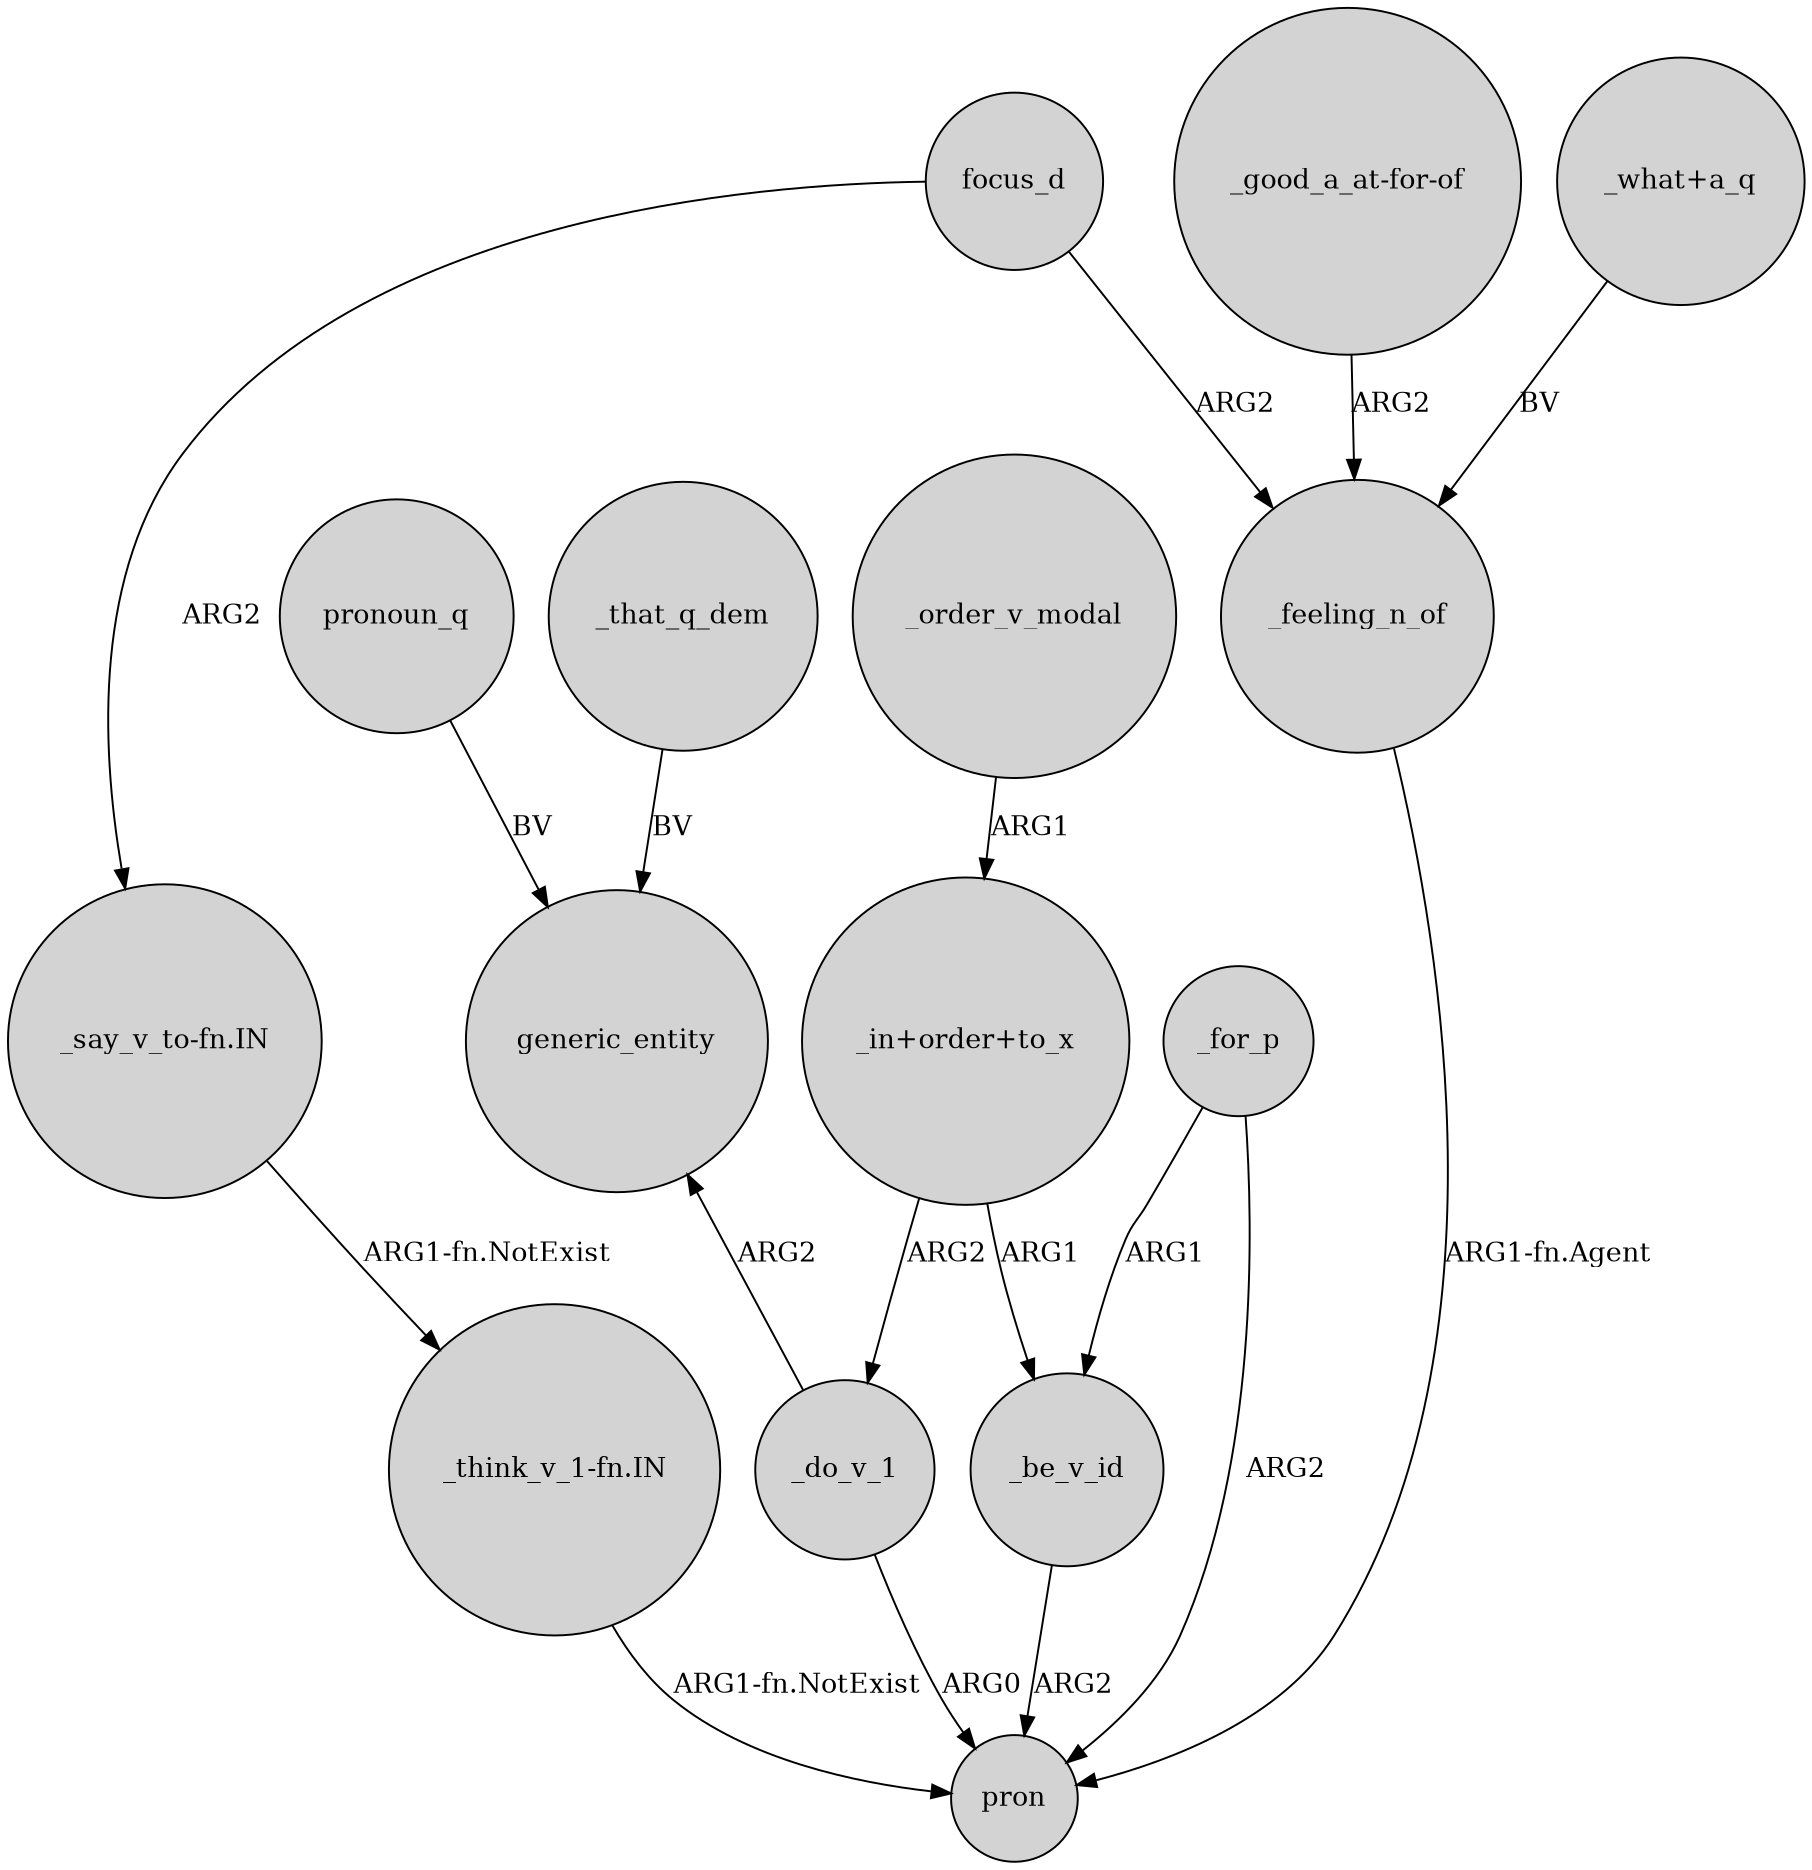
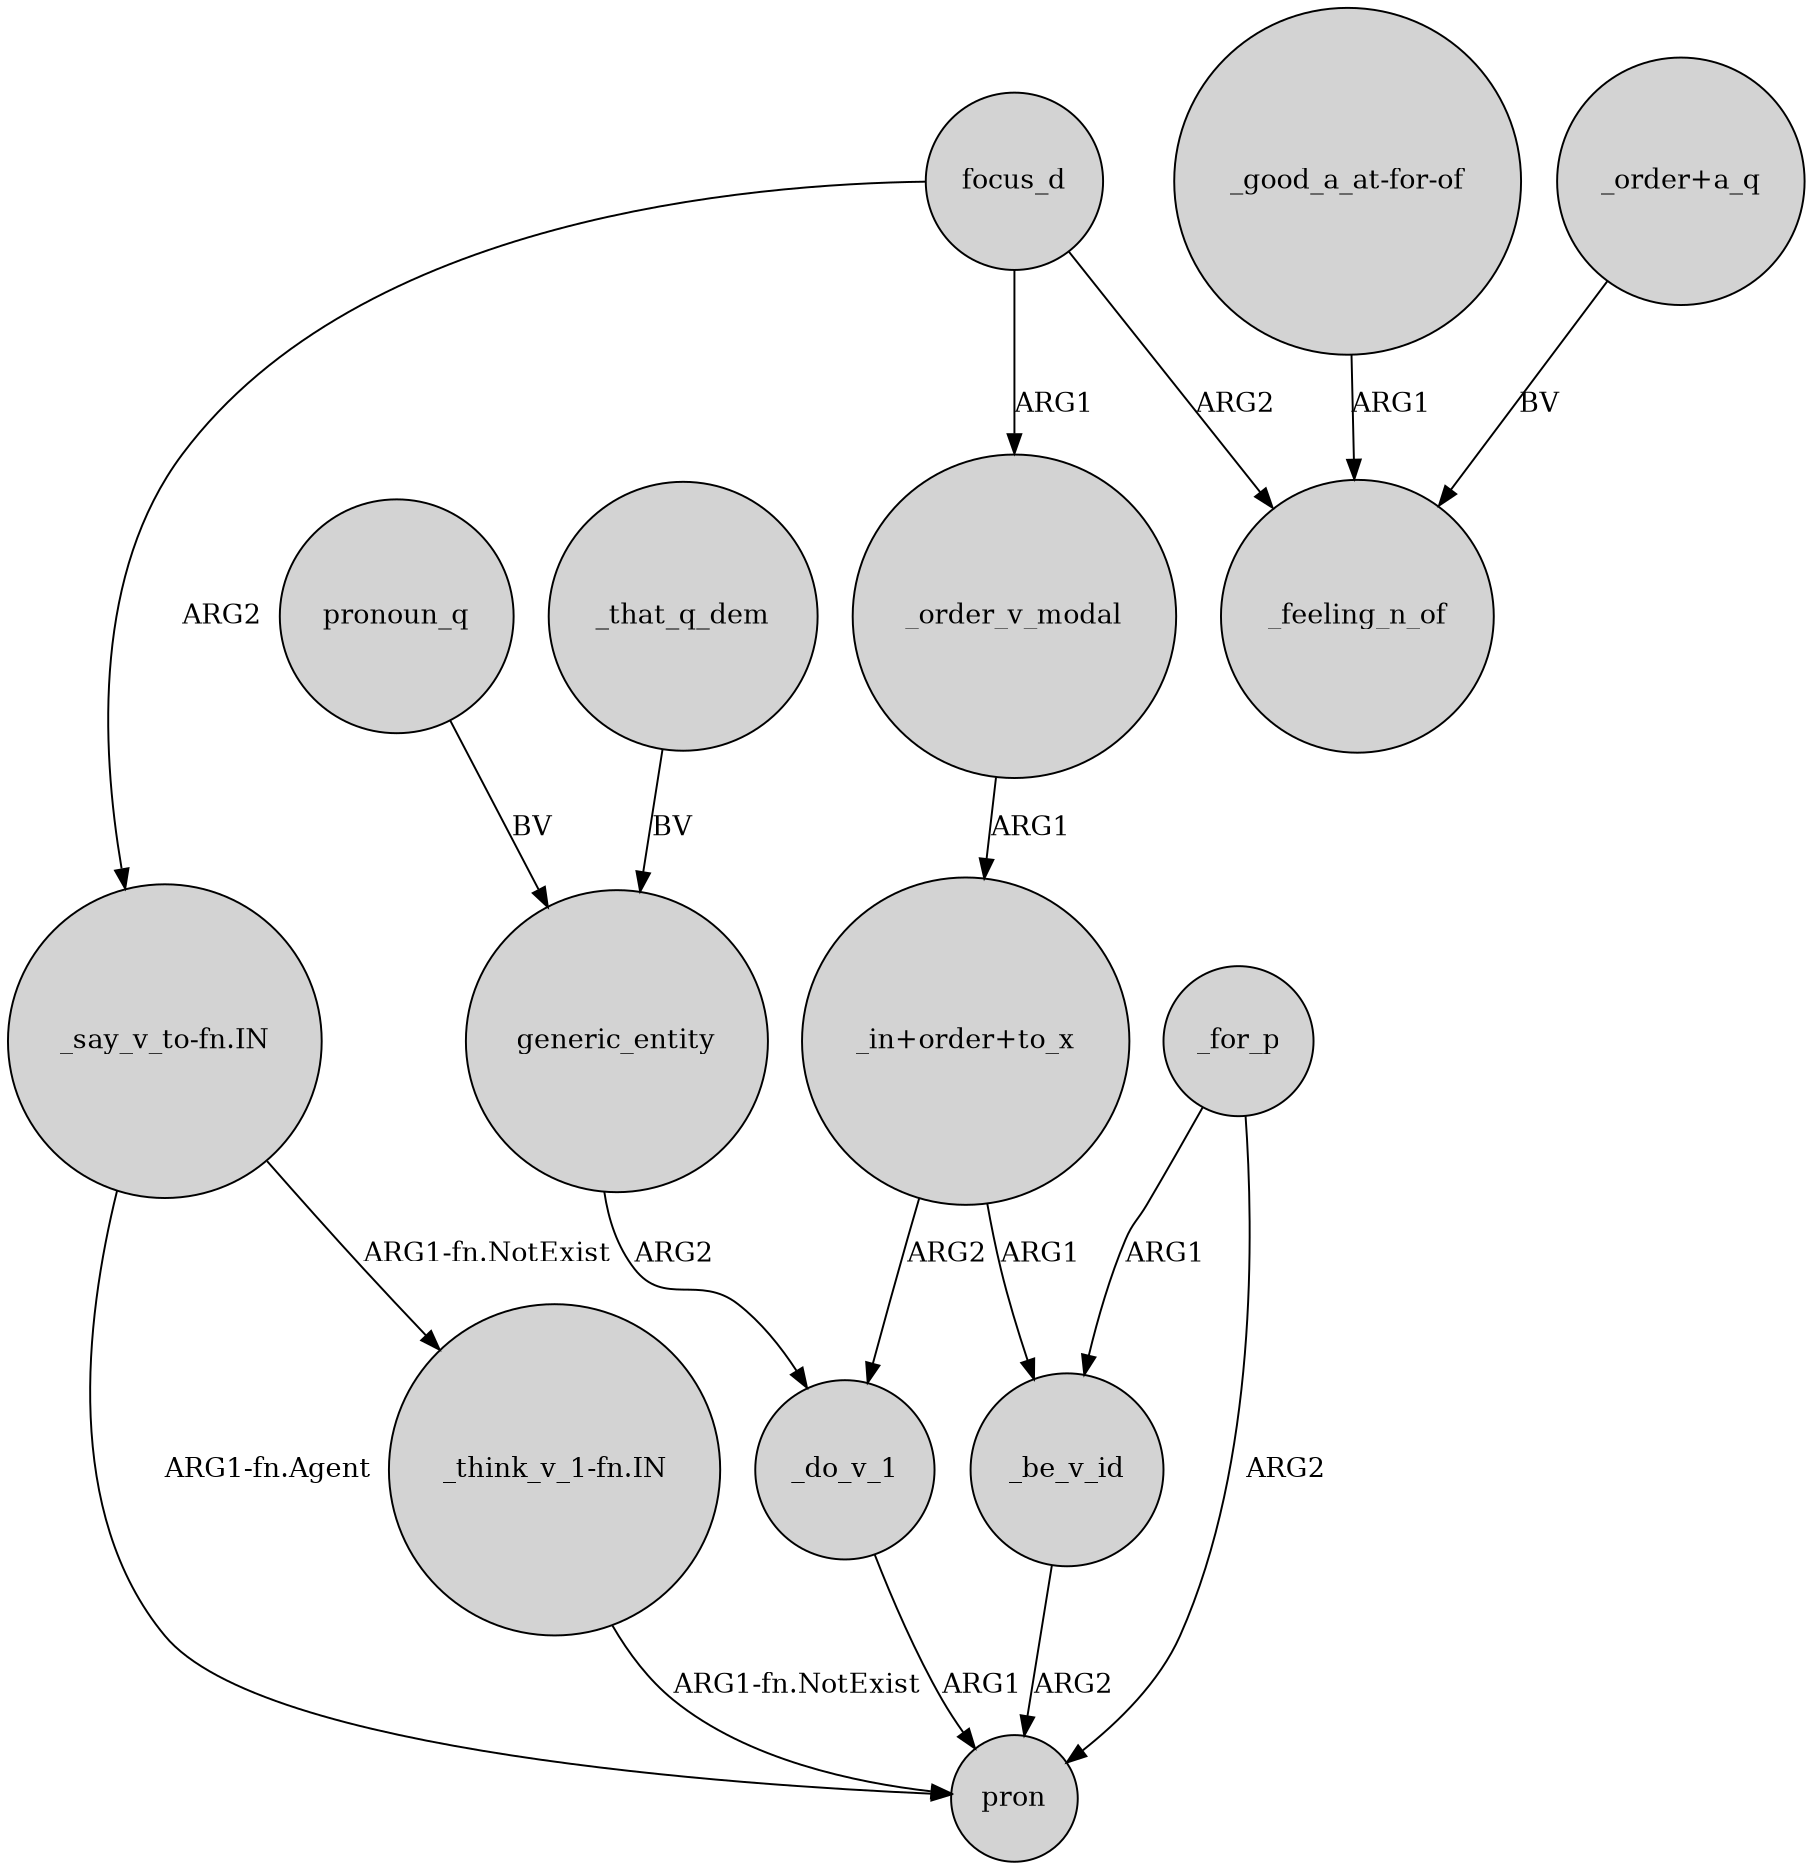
node "_what+a_q": label "_what+a_q" -> "_order+a_q"
edge "focus_d" -> "_order_v_modal": added, label "ARG1"
edge "_good_a_at-for-of" -> "_feeling_n_of": label "ARG2" -> "ARG1"
edge "_do_v_1" -> "generic_entity": reversed
edge "_feeling_n_of" -> "pron": now "_say_v_to-fn.IN" -> "pron"
edge "_do_v_1" -> "pron": label "ARG0" -> "ARG1"
